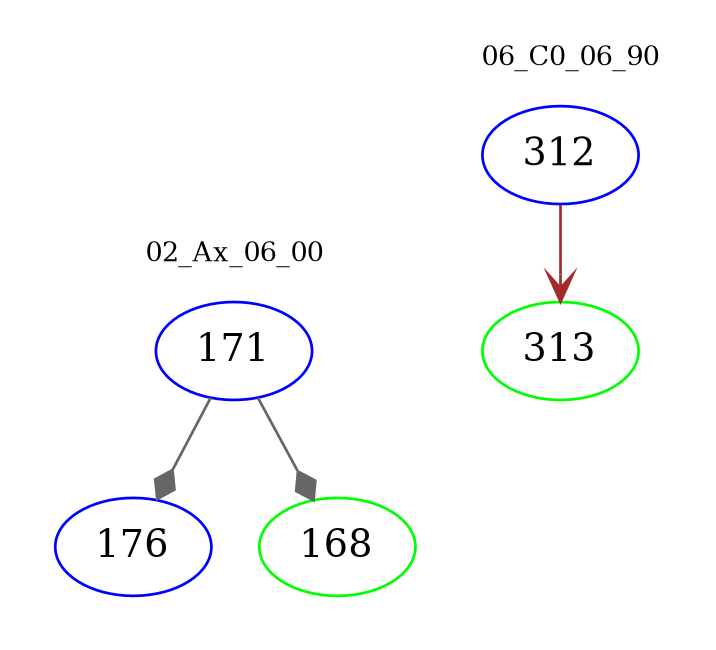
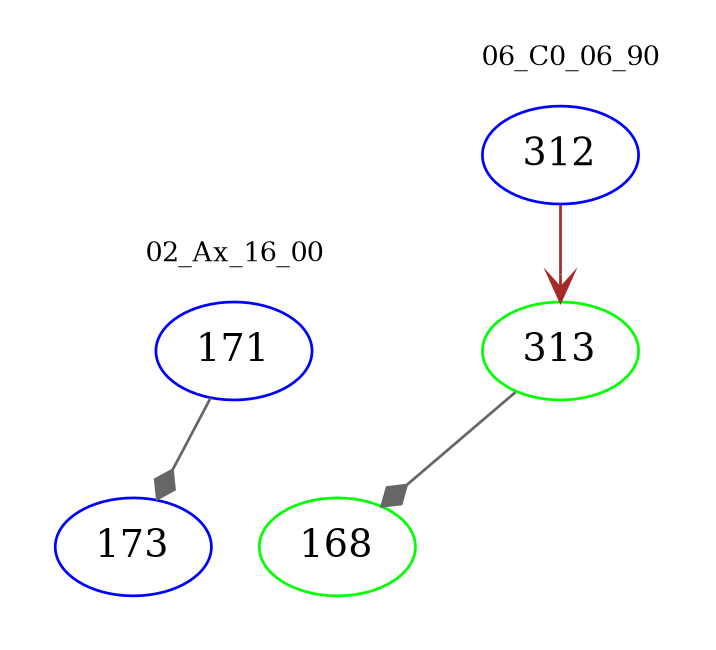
cluster "02_Ax_06_00": label "02_Ax_06_00" -> "02_Ax_16_00"
edge "171" -> "168": now "313" -> "168"
node "176": label "176" -> "173"
